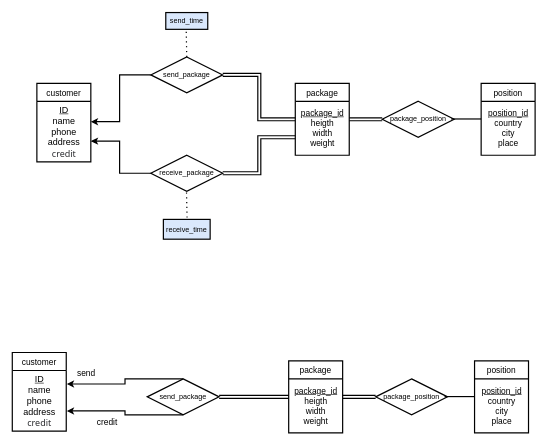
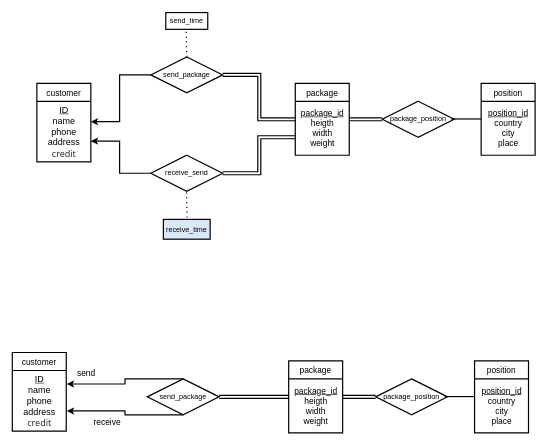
node "send_time": fillcolor #dae8fc -> #ffffff
node "receive_package": label "receive_package" -> "receive_send"
node "credit": label "credit" -> "receive"
